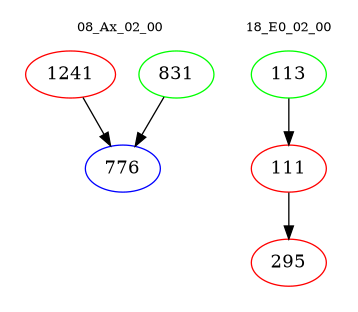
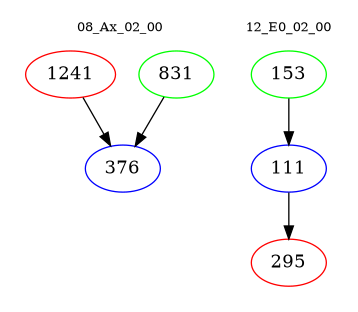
cluster "18_E0_02_00": label "18_E0_02_00" -> "12_E0_02_00"
node "113": label "113" -> "153"
node "776": label "776" -> "376"
node "111": color red -> blue
